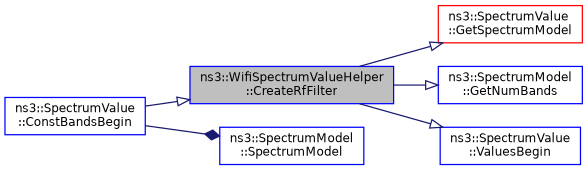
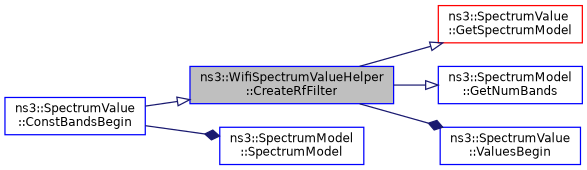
edge "ns3::WifiSpectrumValueHelper ::CreateRfFilter" -> "ns3::SpectrumValue ::ValuesBegin": arrowhead onormal -> diamond
